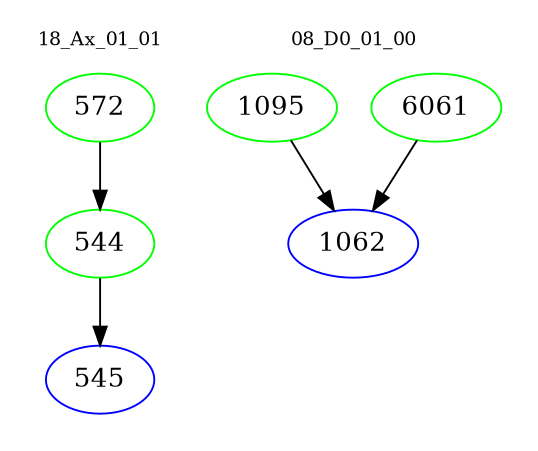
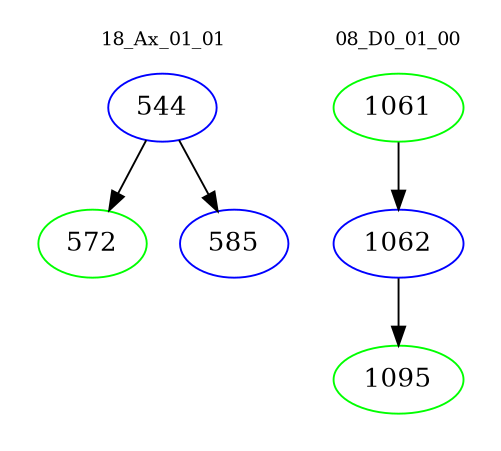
node "6061": label "6061" -> "1061"
edge "572" -> "544": reversed
edge "1095" -> "1062": reversed
node "544": color green -> blue
node "545": label "545" -> "585"
